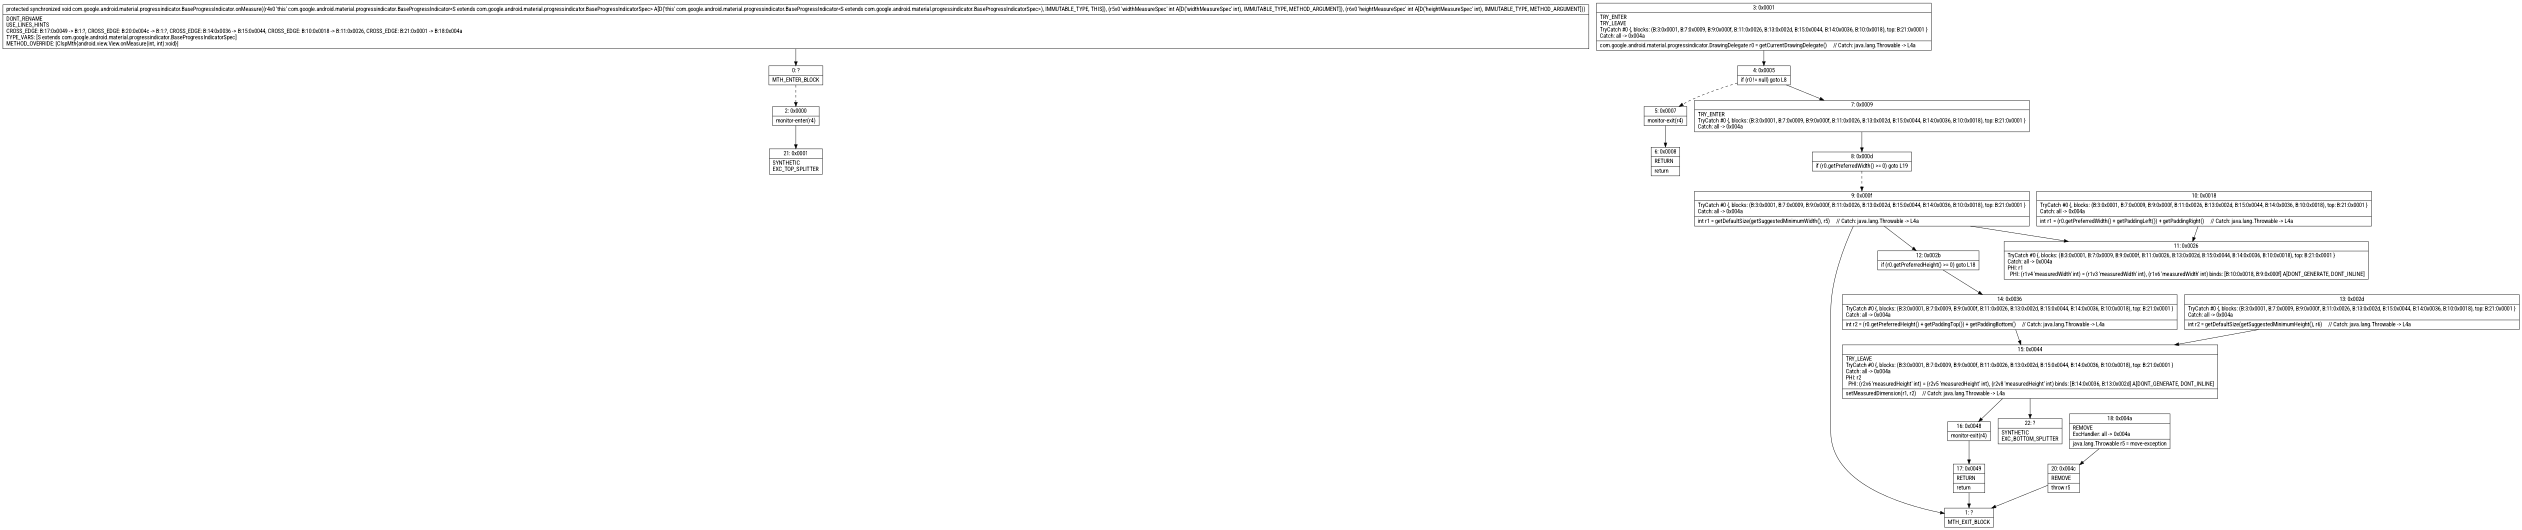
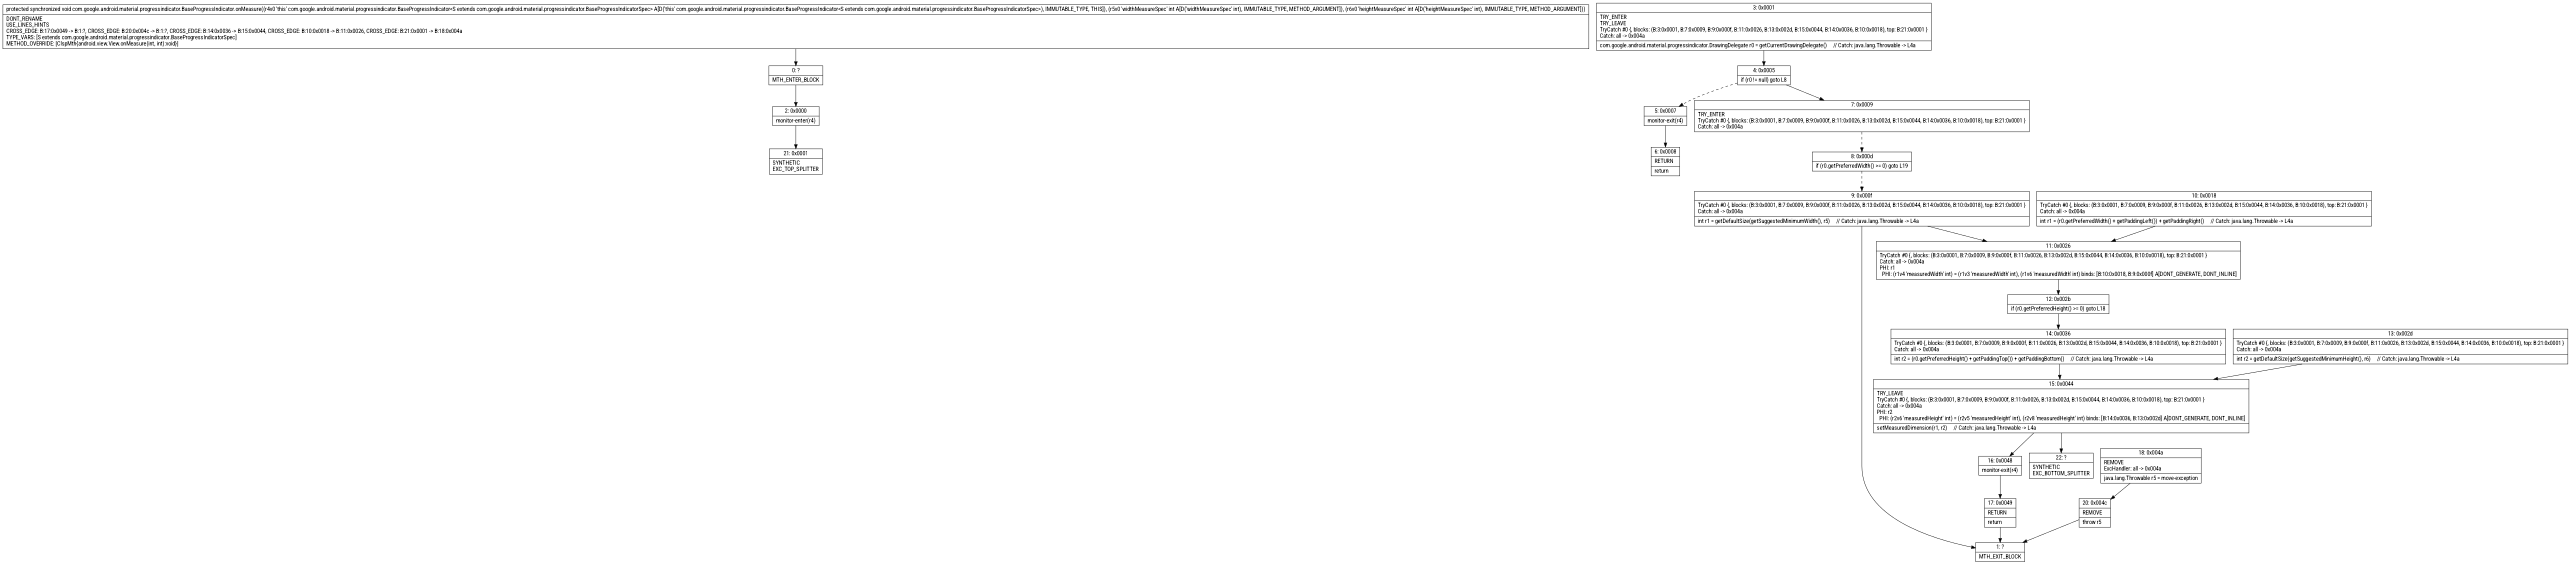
edge "0: ?" -> "2: 0x0000": style dashed -> solid
edge "7: 0x0009" -> "8: 0x000d": style solid -> dashed
edge "9: 0x000f" -> "12: 0x002b": now "11: 0x0026" -> "12: 0x002b"
